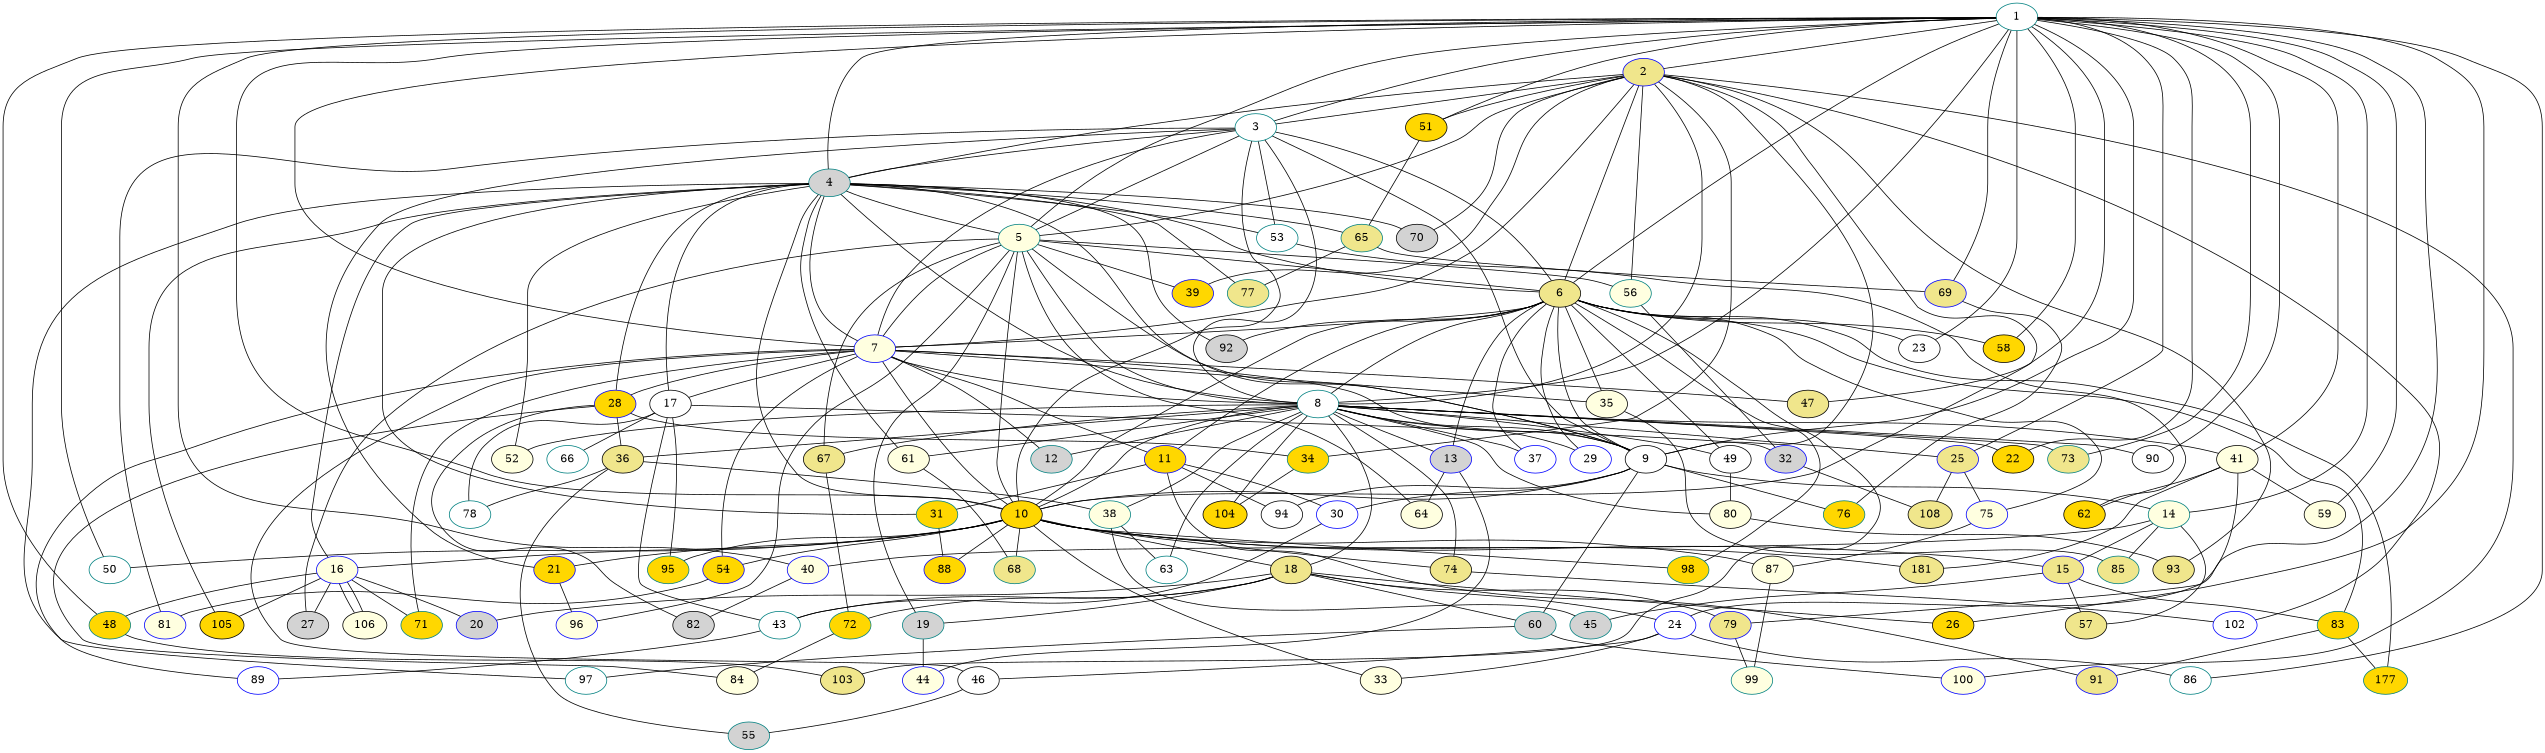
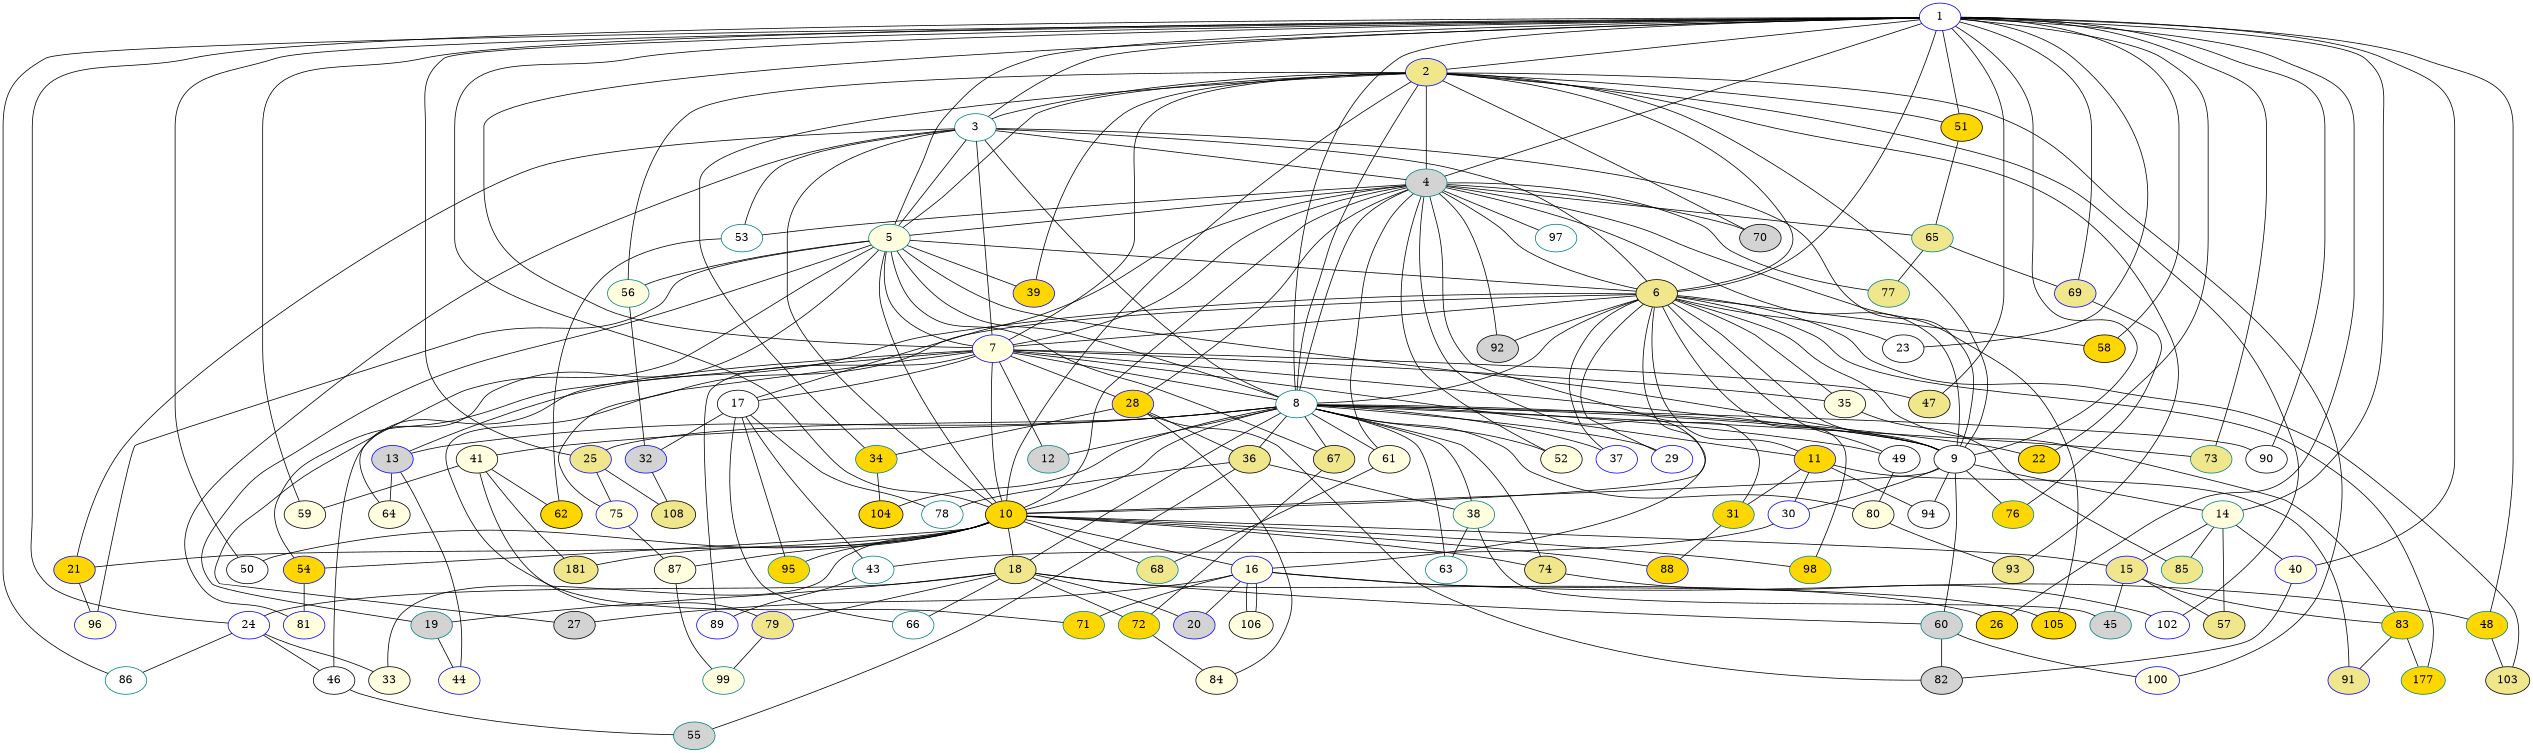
node "1": color teal -> blue
edge "1" -- "41": removed
node "50": color teal -> black
edge "18" -- "43": now "18" -- "66"
edge "60" -- "97": now "60" -- "82"
